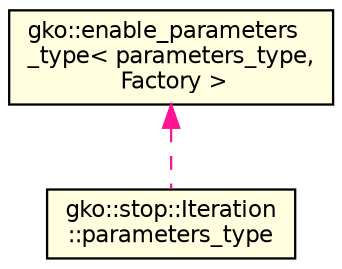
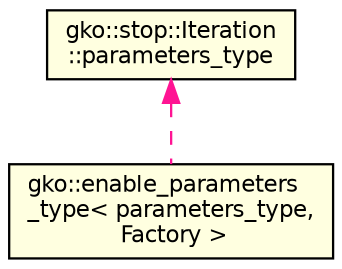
edge "gko::stop::Iteration ::parameters_type" -> "gko::enable_parameters _type< parameters_type, Factory >": reversed
